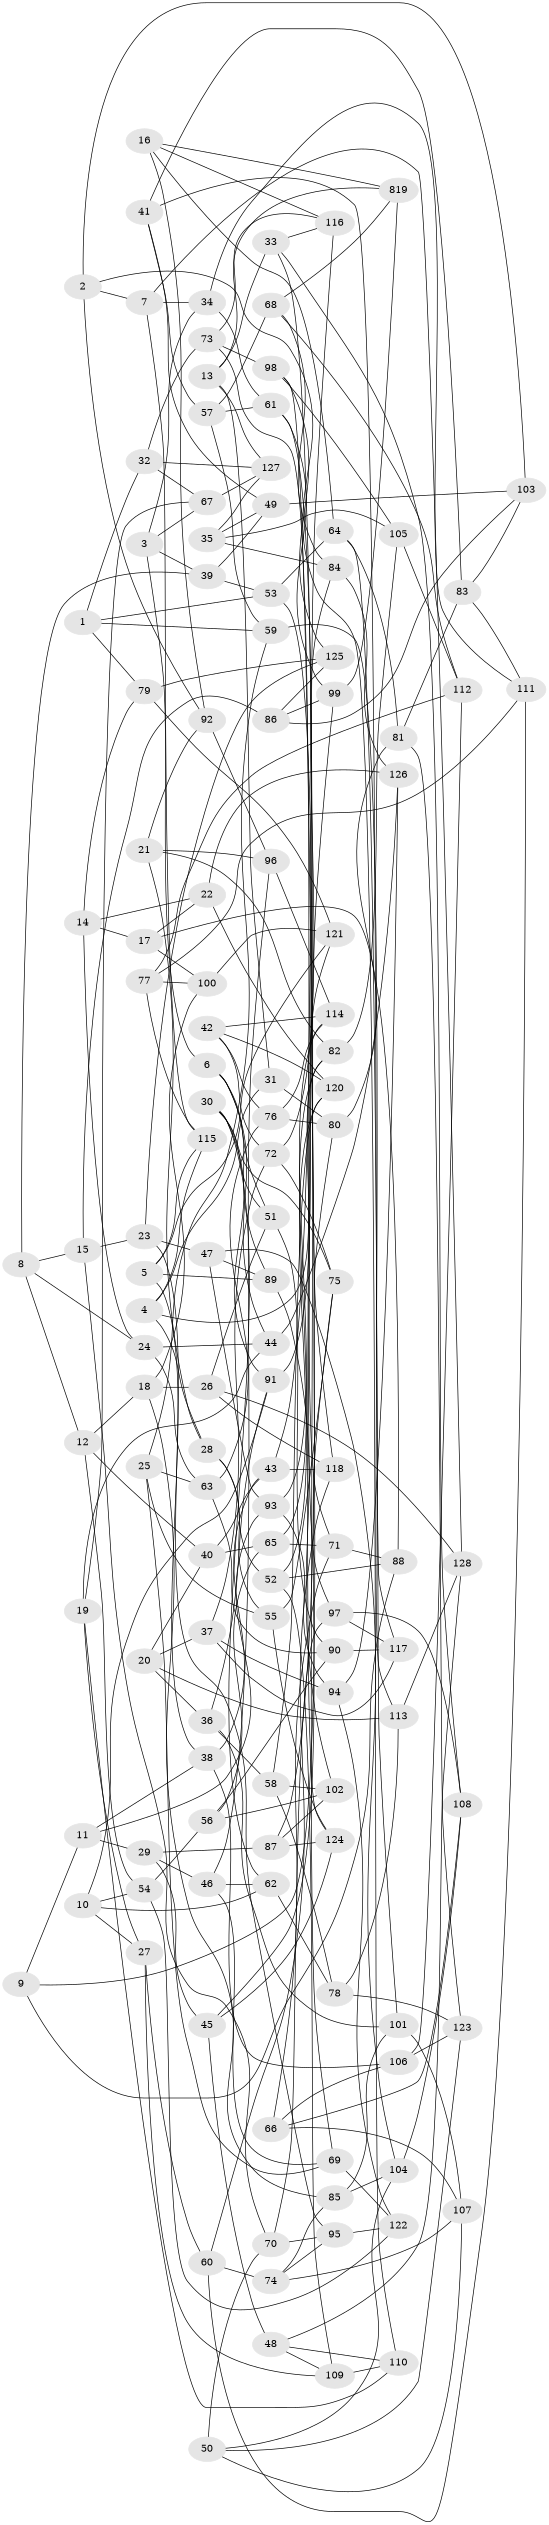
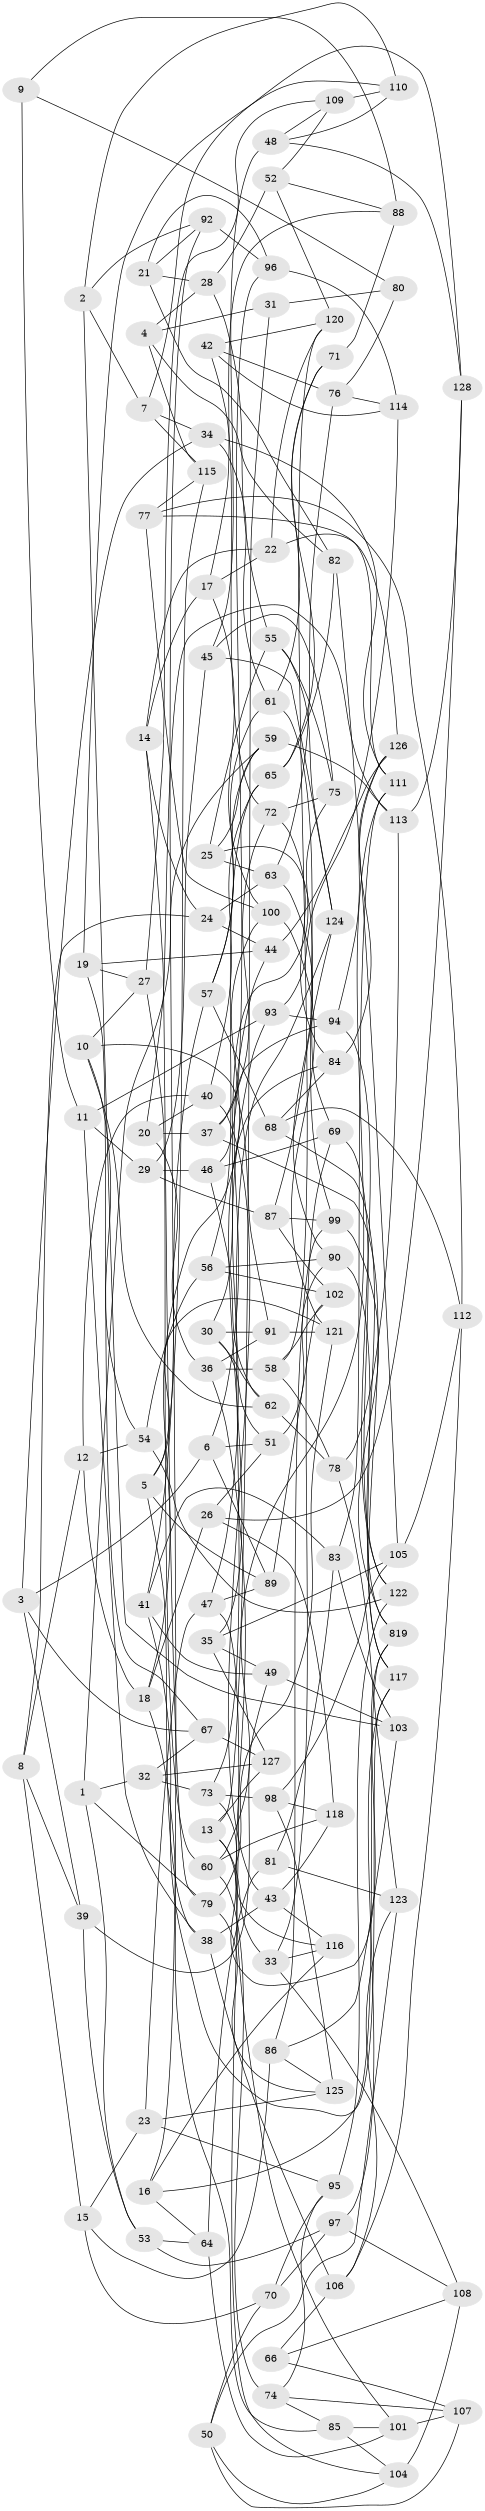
edge "81" -- "80": removed
edge "71" -- "66": removed
